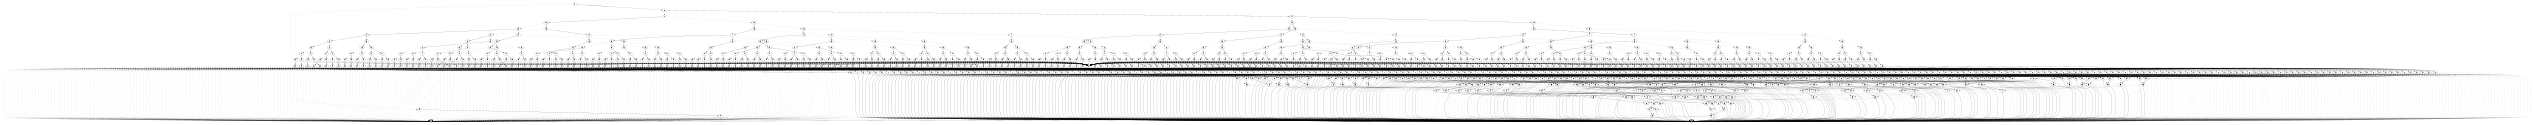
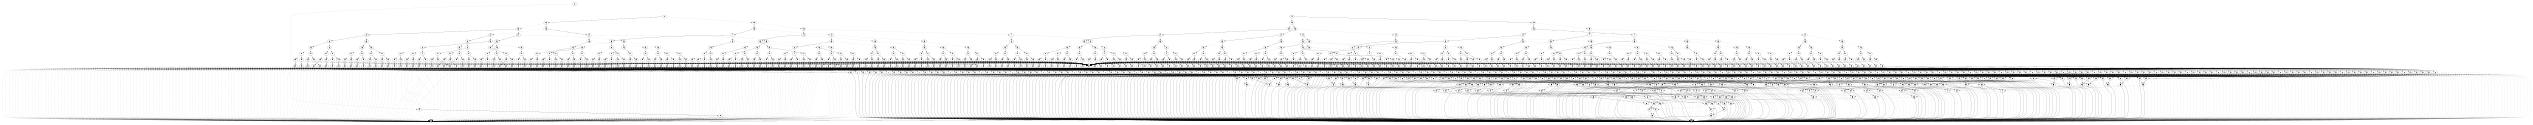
node "10": removed
